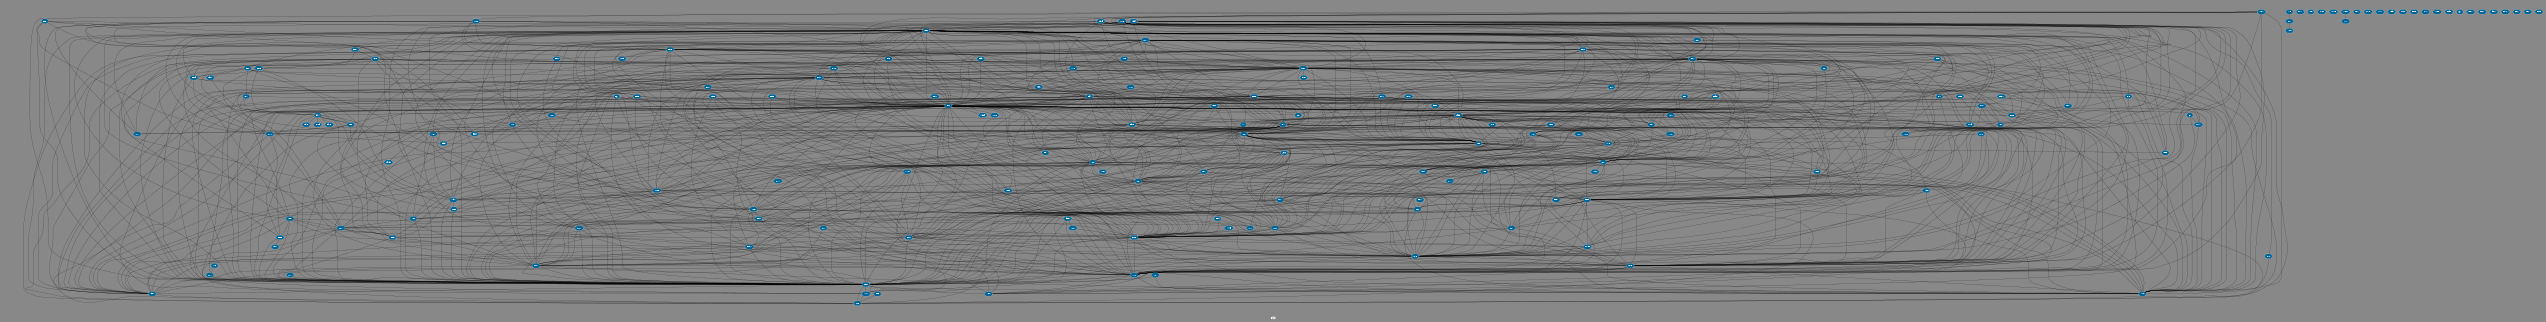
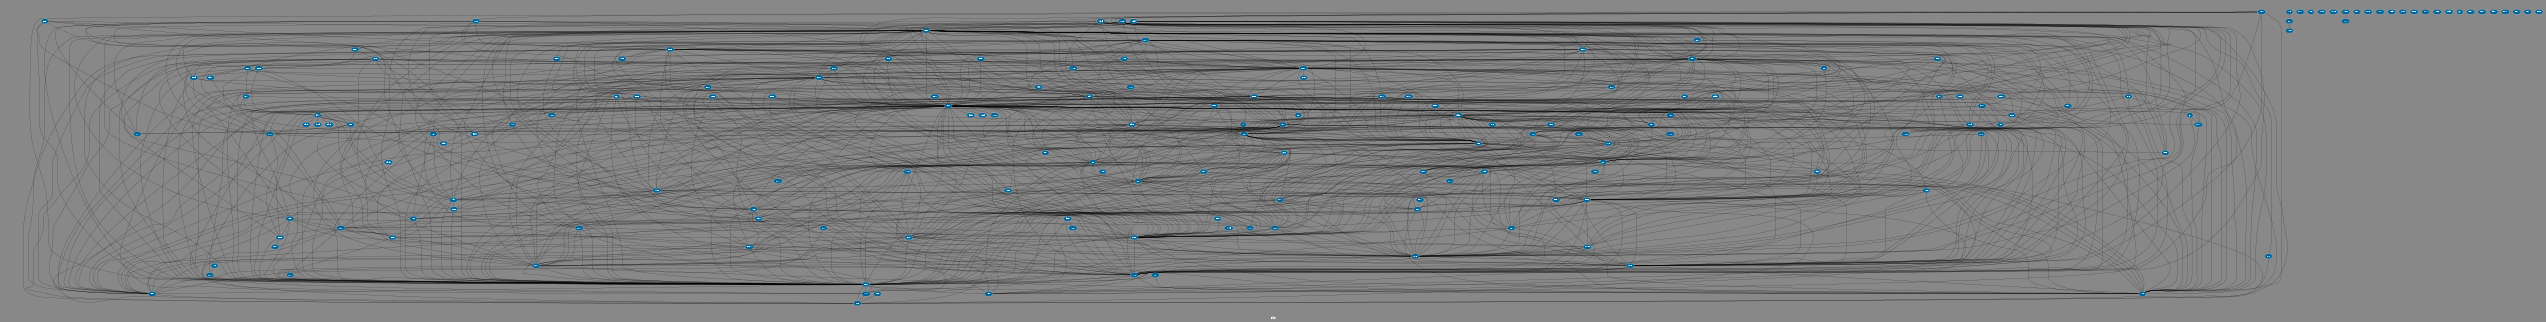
node "GAB": added
